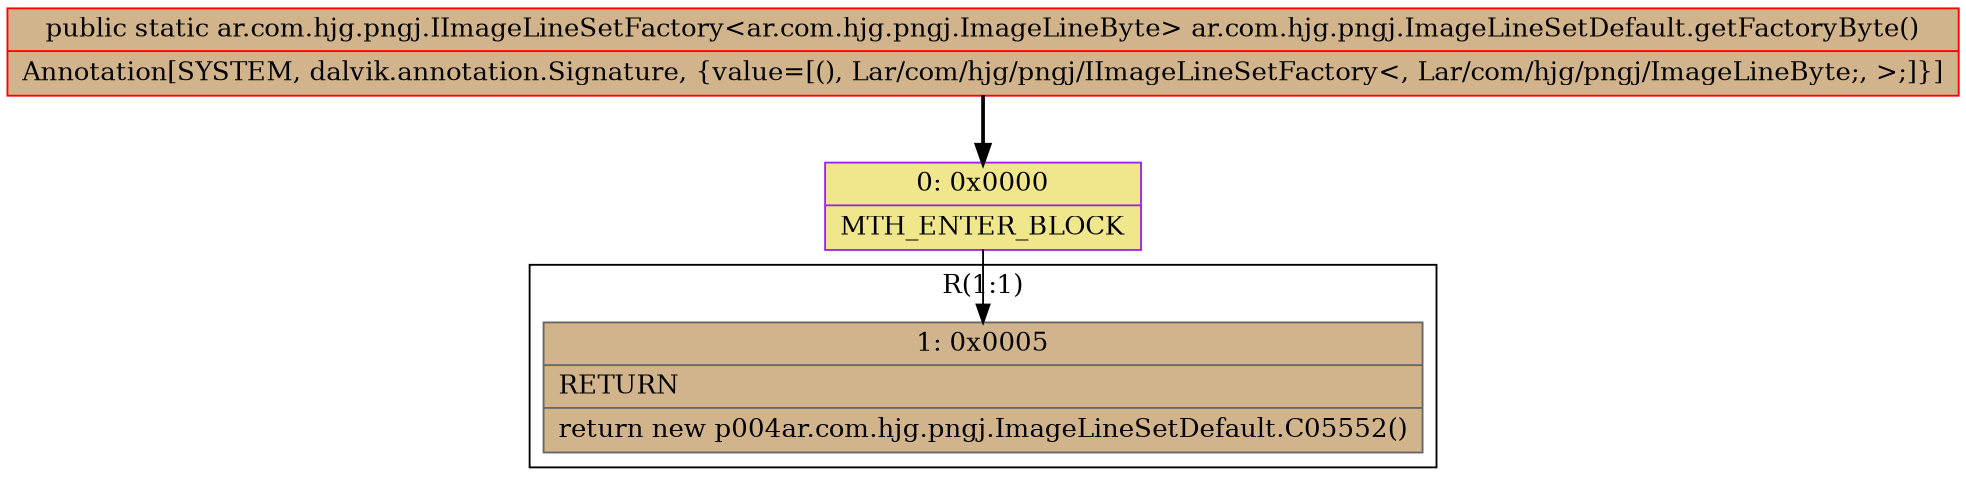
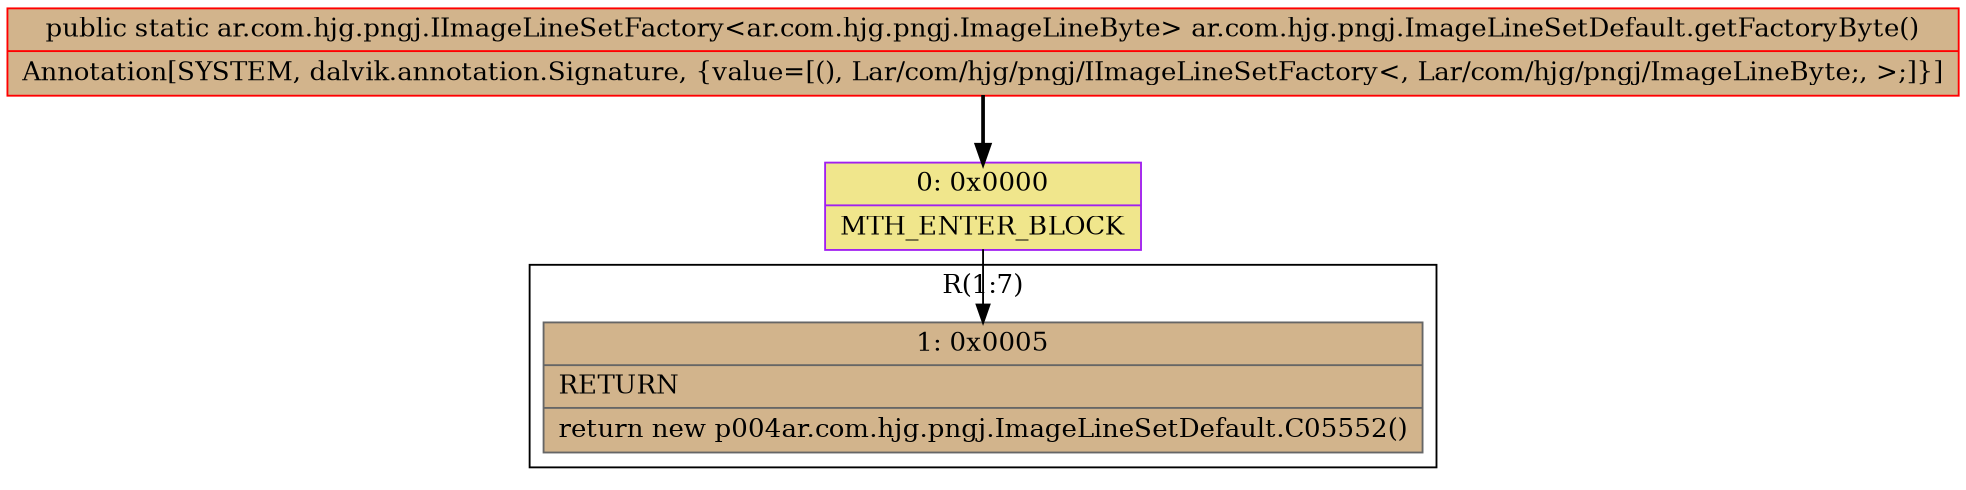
cluster "R(1:1)": label "R(1:1)" -> "R(1:7)"
